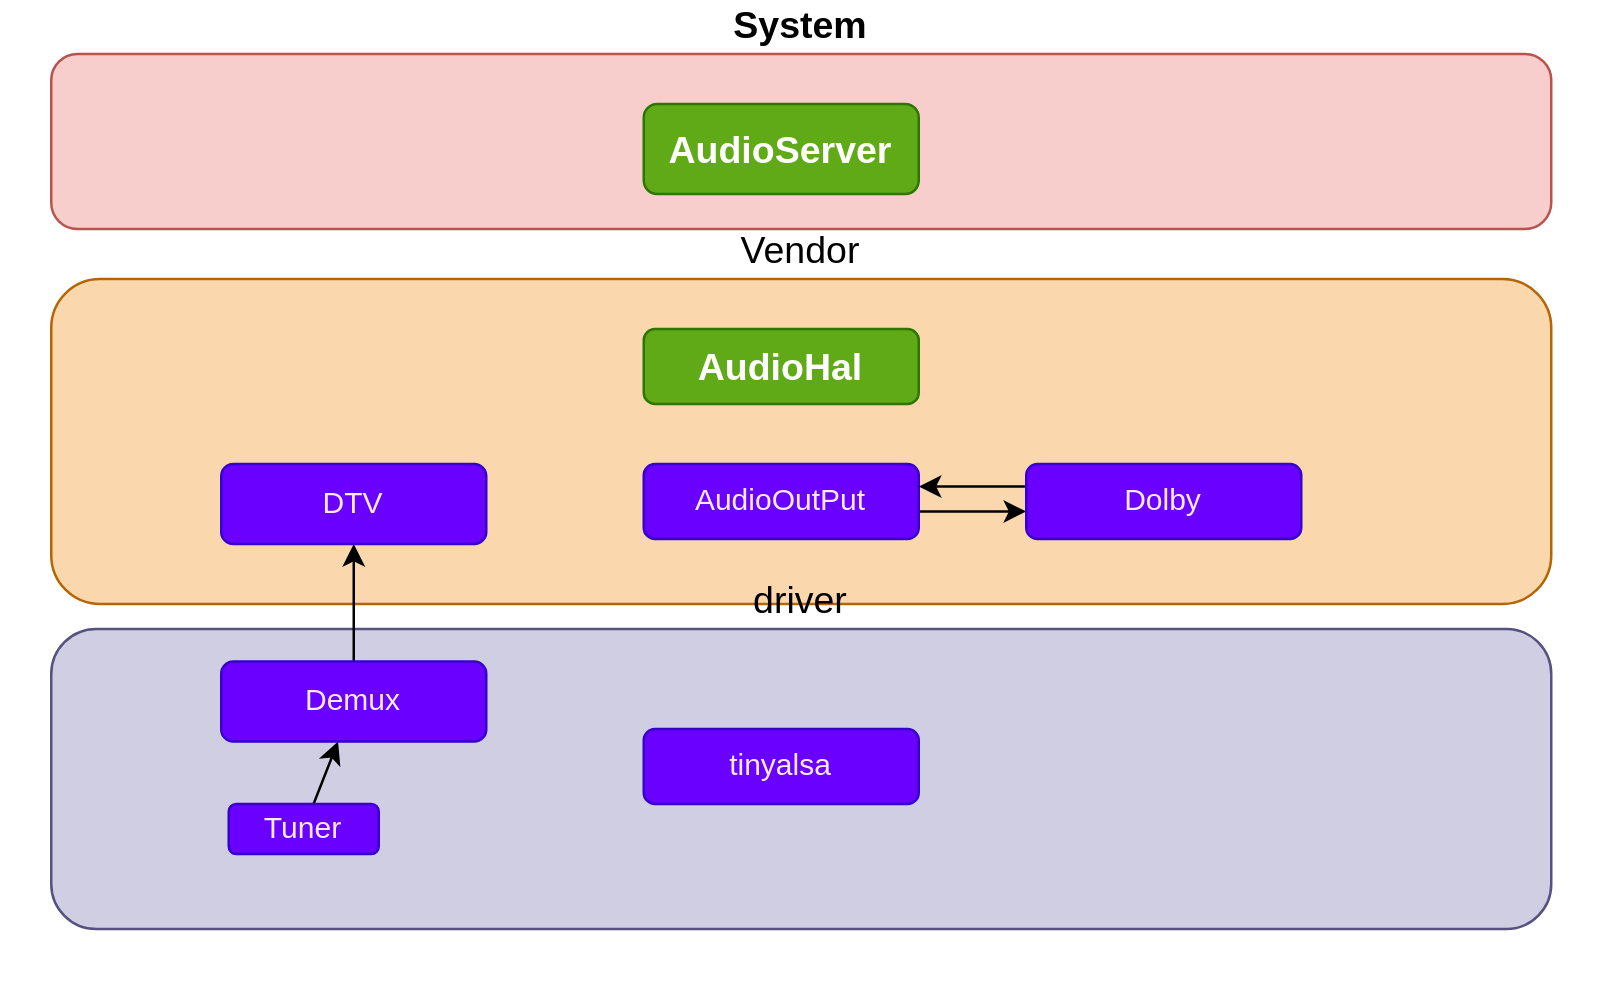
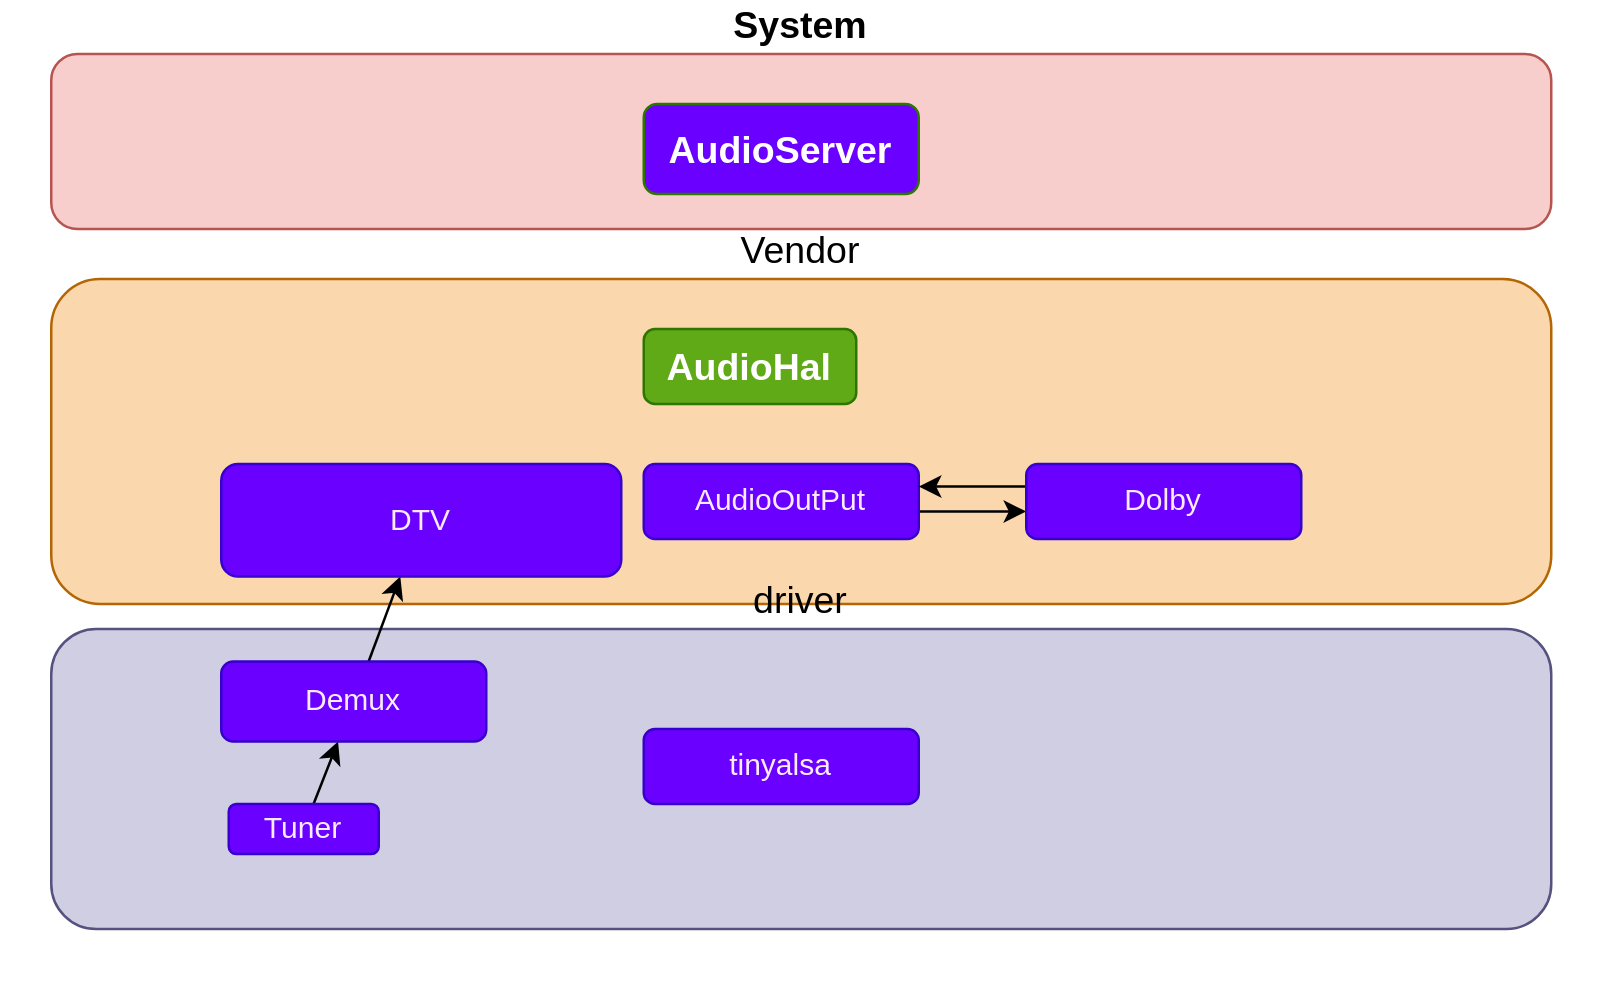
node "AudioServer": fillcolor #60a917 -> #6a00ff
node "AudioHal": size 275x75 -> 213x75
node "DTV": size 265x80 -> 400x113
